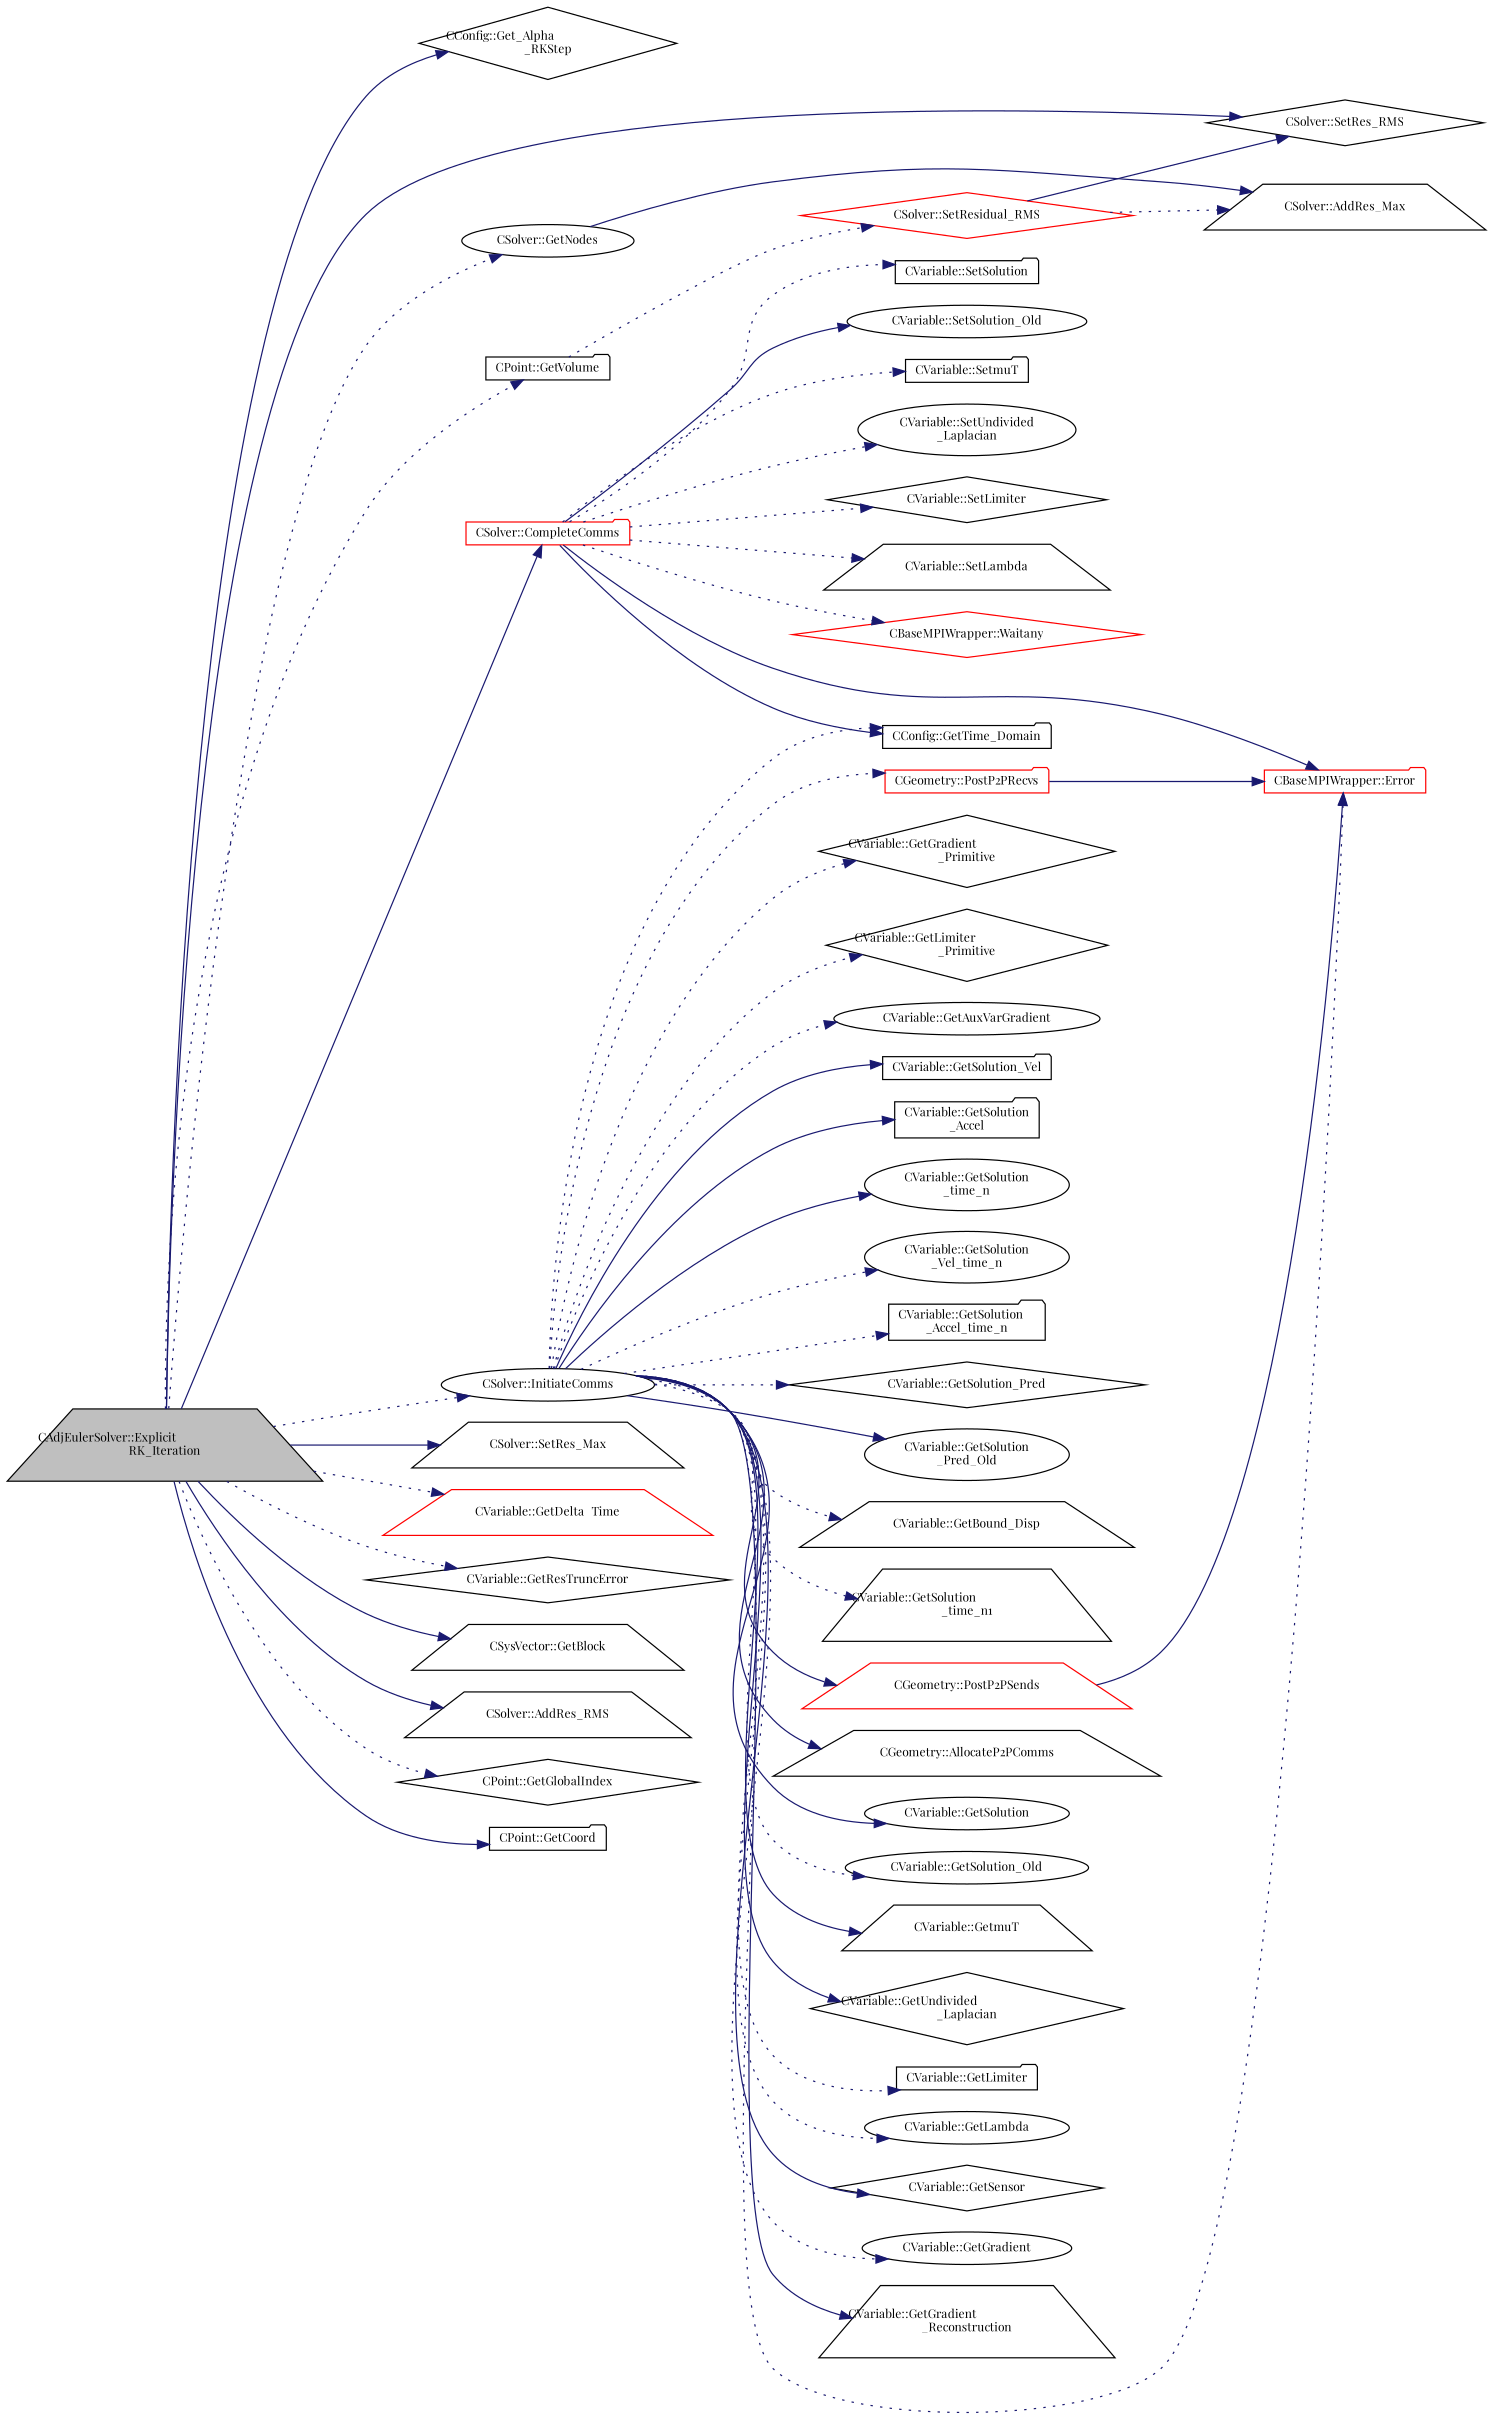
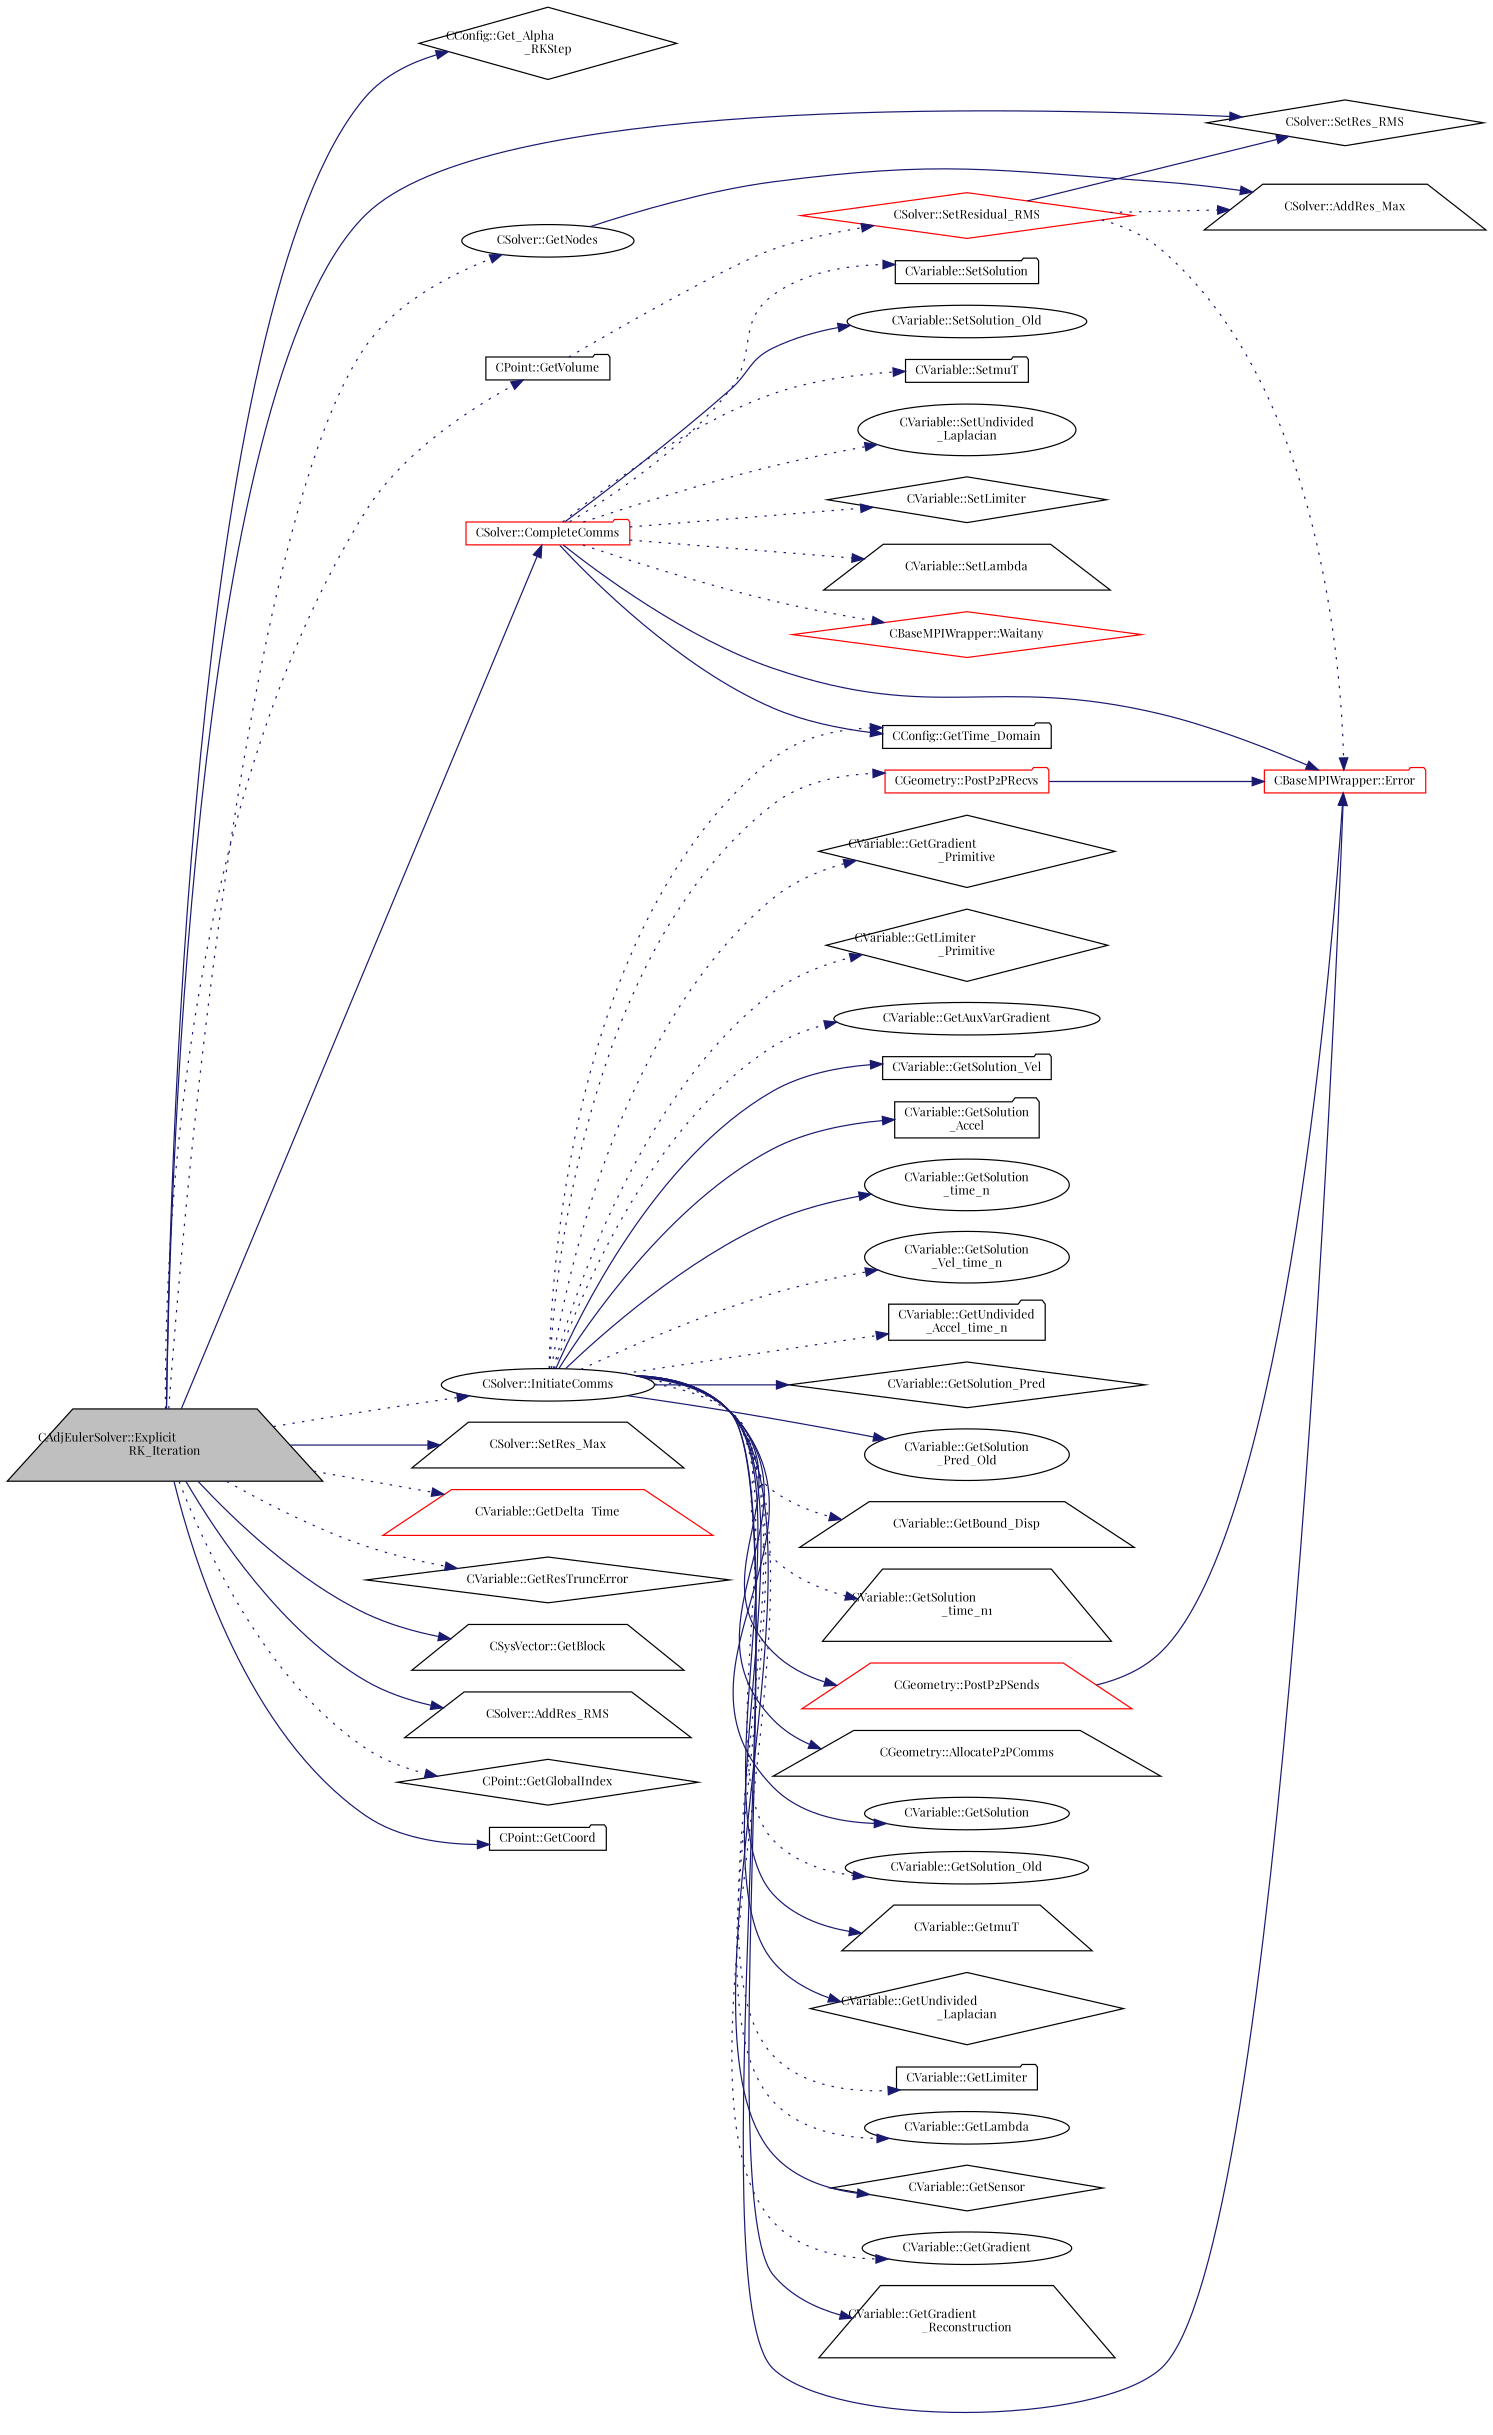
edge "CSolver::SetResidual_RMS" -> "CBaseMPIWrapper::Error": added
node "CVariable::GetSolution _Accel_time_n": label "CVariable::GetSolution _Accel_time_n" -> "CVariable::GetUndivided _Accel_time_n"
edge "CSolver::InitiateComms" -> "CVariable::GetSolution_Pred": style dotted -> solid
edge "CSolver::InitiateComms" -> "CBaseMPIWrapper::Error": style dotted -> solid
